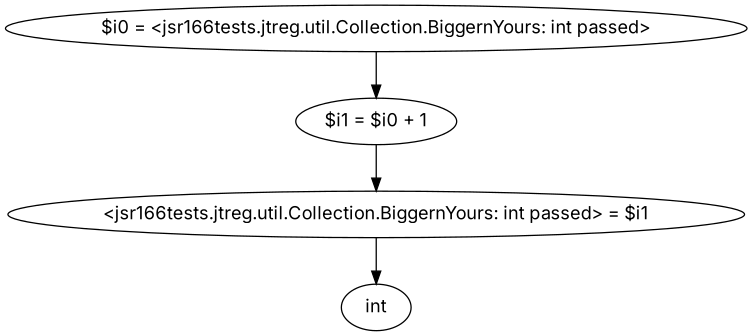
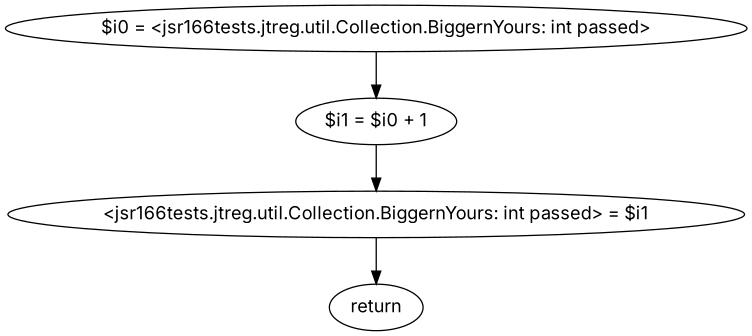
node "int": label "int" -> "return"
